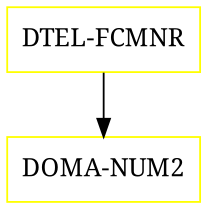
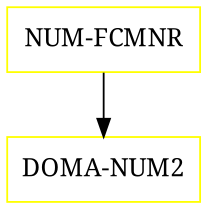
node "DTEL-FCMNR": label "DTEL-FCMNR" -> "NUM-FCMNR"
